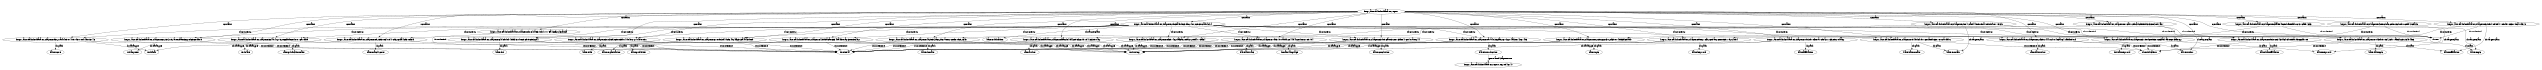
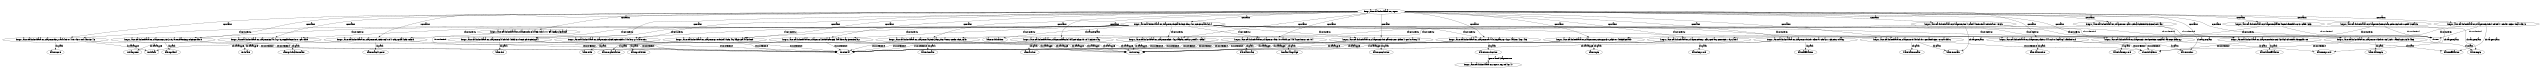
node "base:pdfUrl": added
node "base:hasAuthor": label "base:hasAuthor" -> "date:hasAuthor"
node "doi:hasKeyword": label "doi:hasKeyword" -> "base:hasKeyword"
